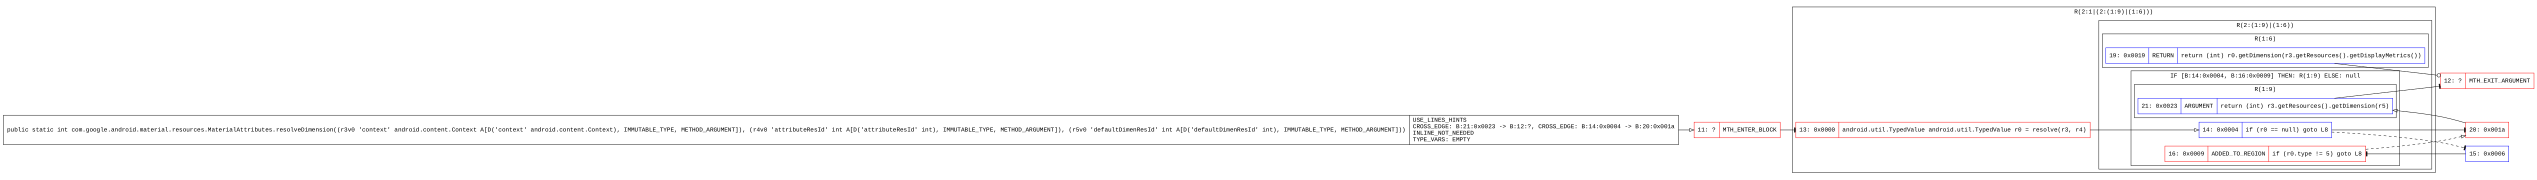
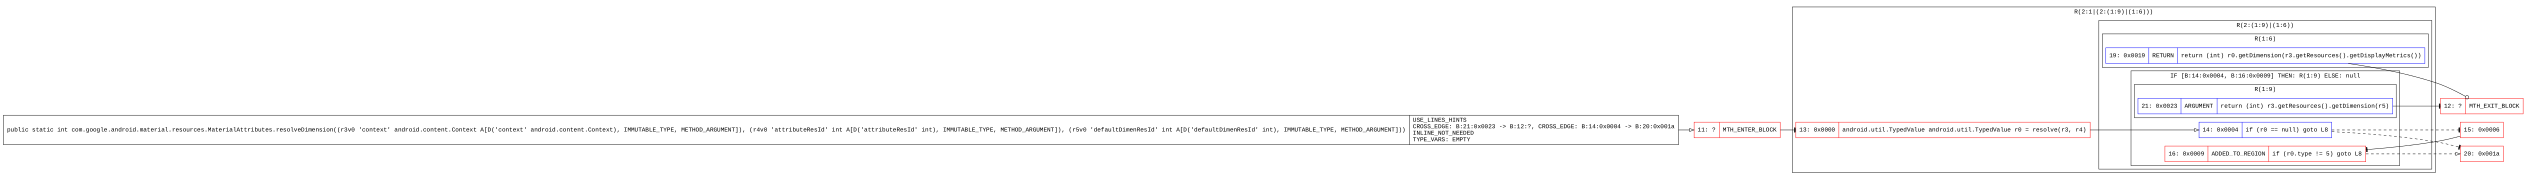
node "12: ?": text "MTH_EXIT_ARGUMENT" -> "MTH_EXIT_BLOCK"
edge "20: 0x001a" -> "21: 0x0023": removed
edge "14: 0x0004" -> "20: 0x001a": style solid -> dashed
node "15: 0x0006": color blue -> red
